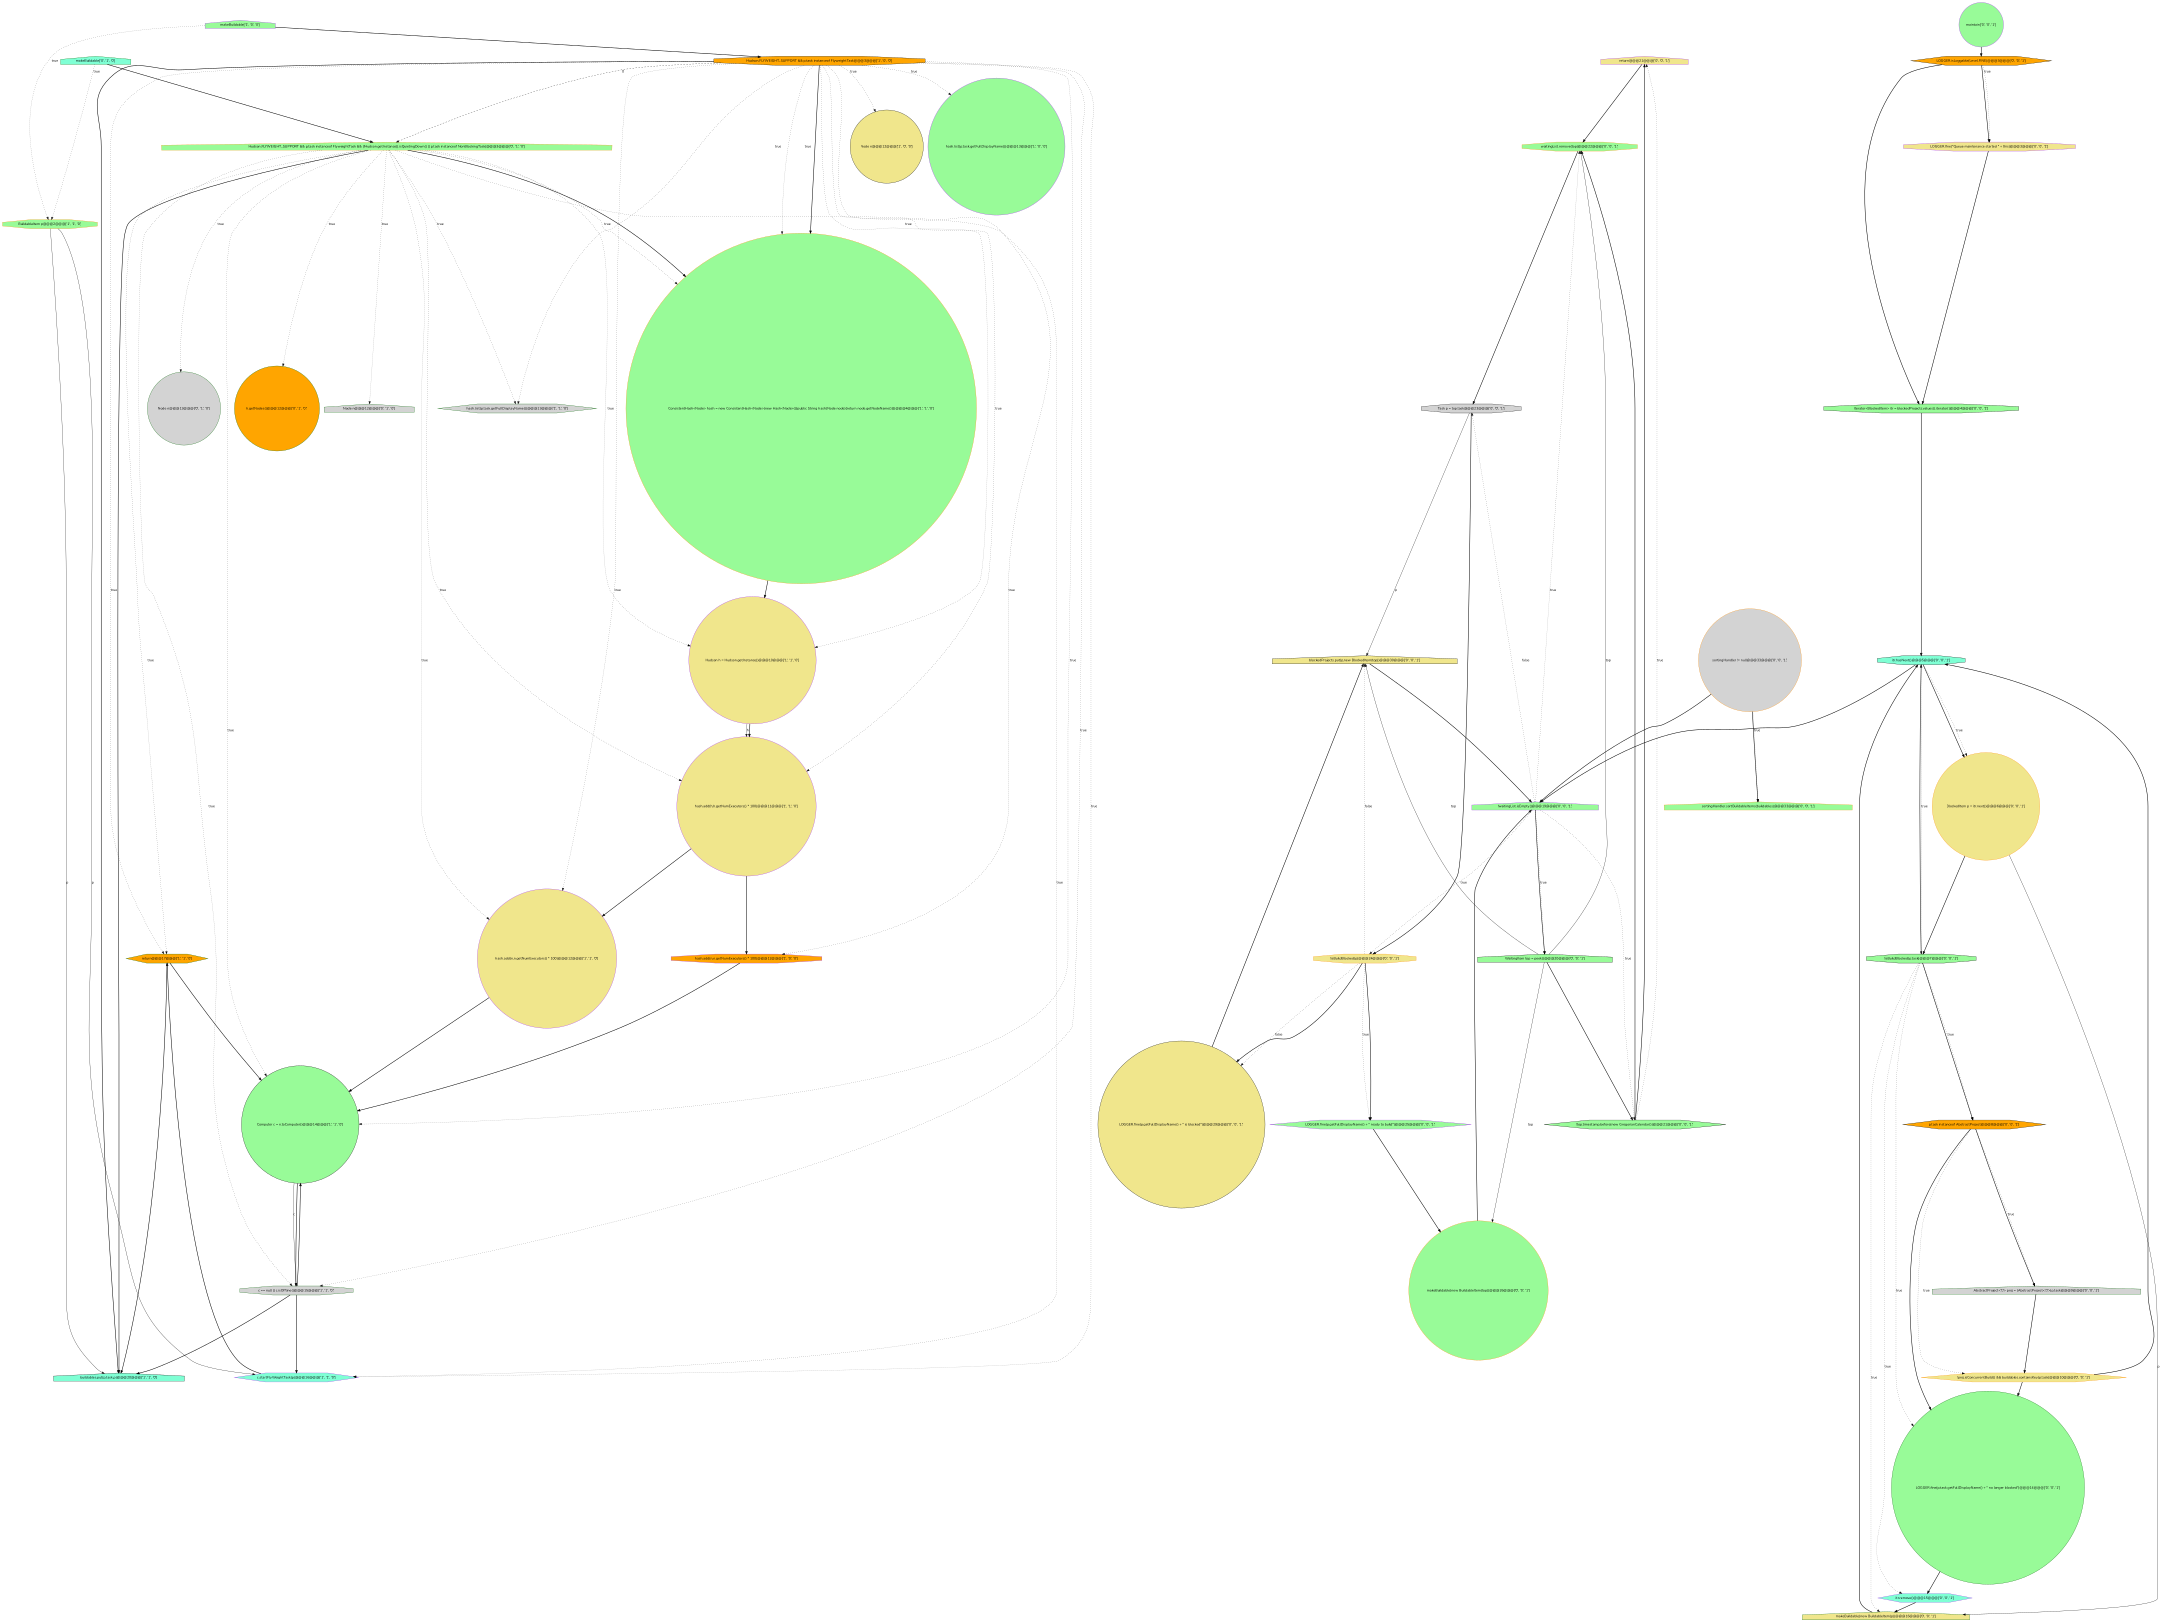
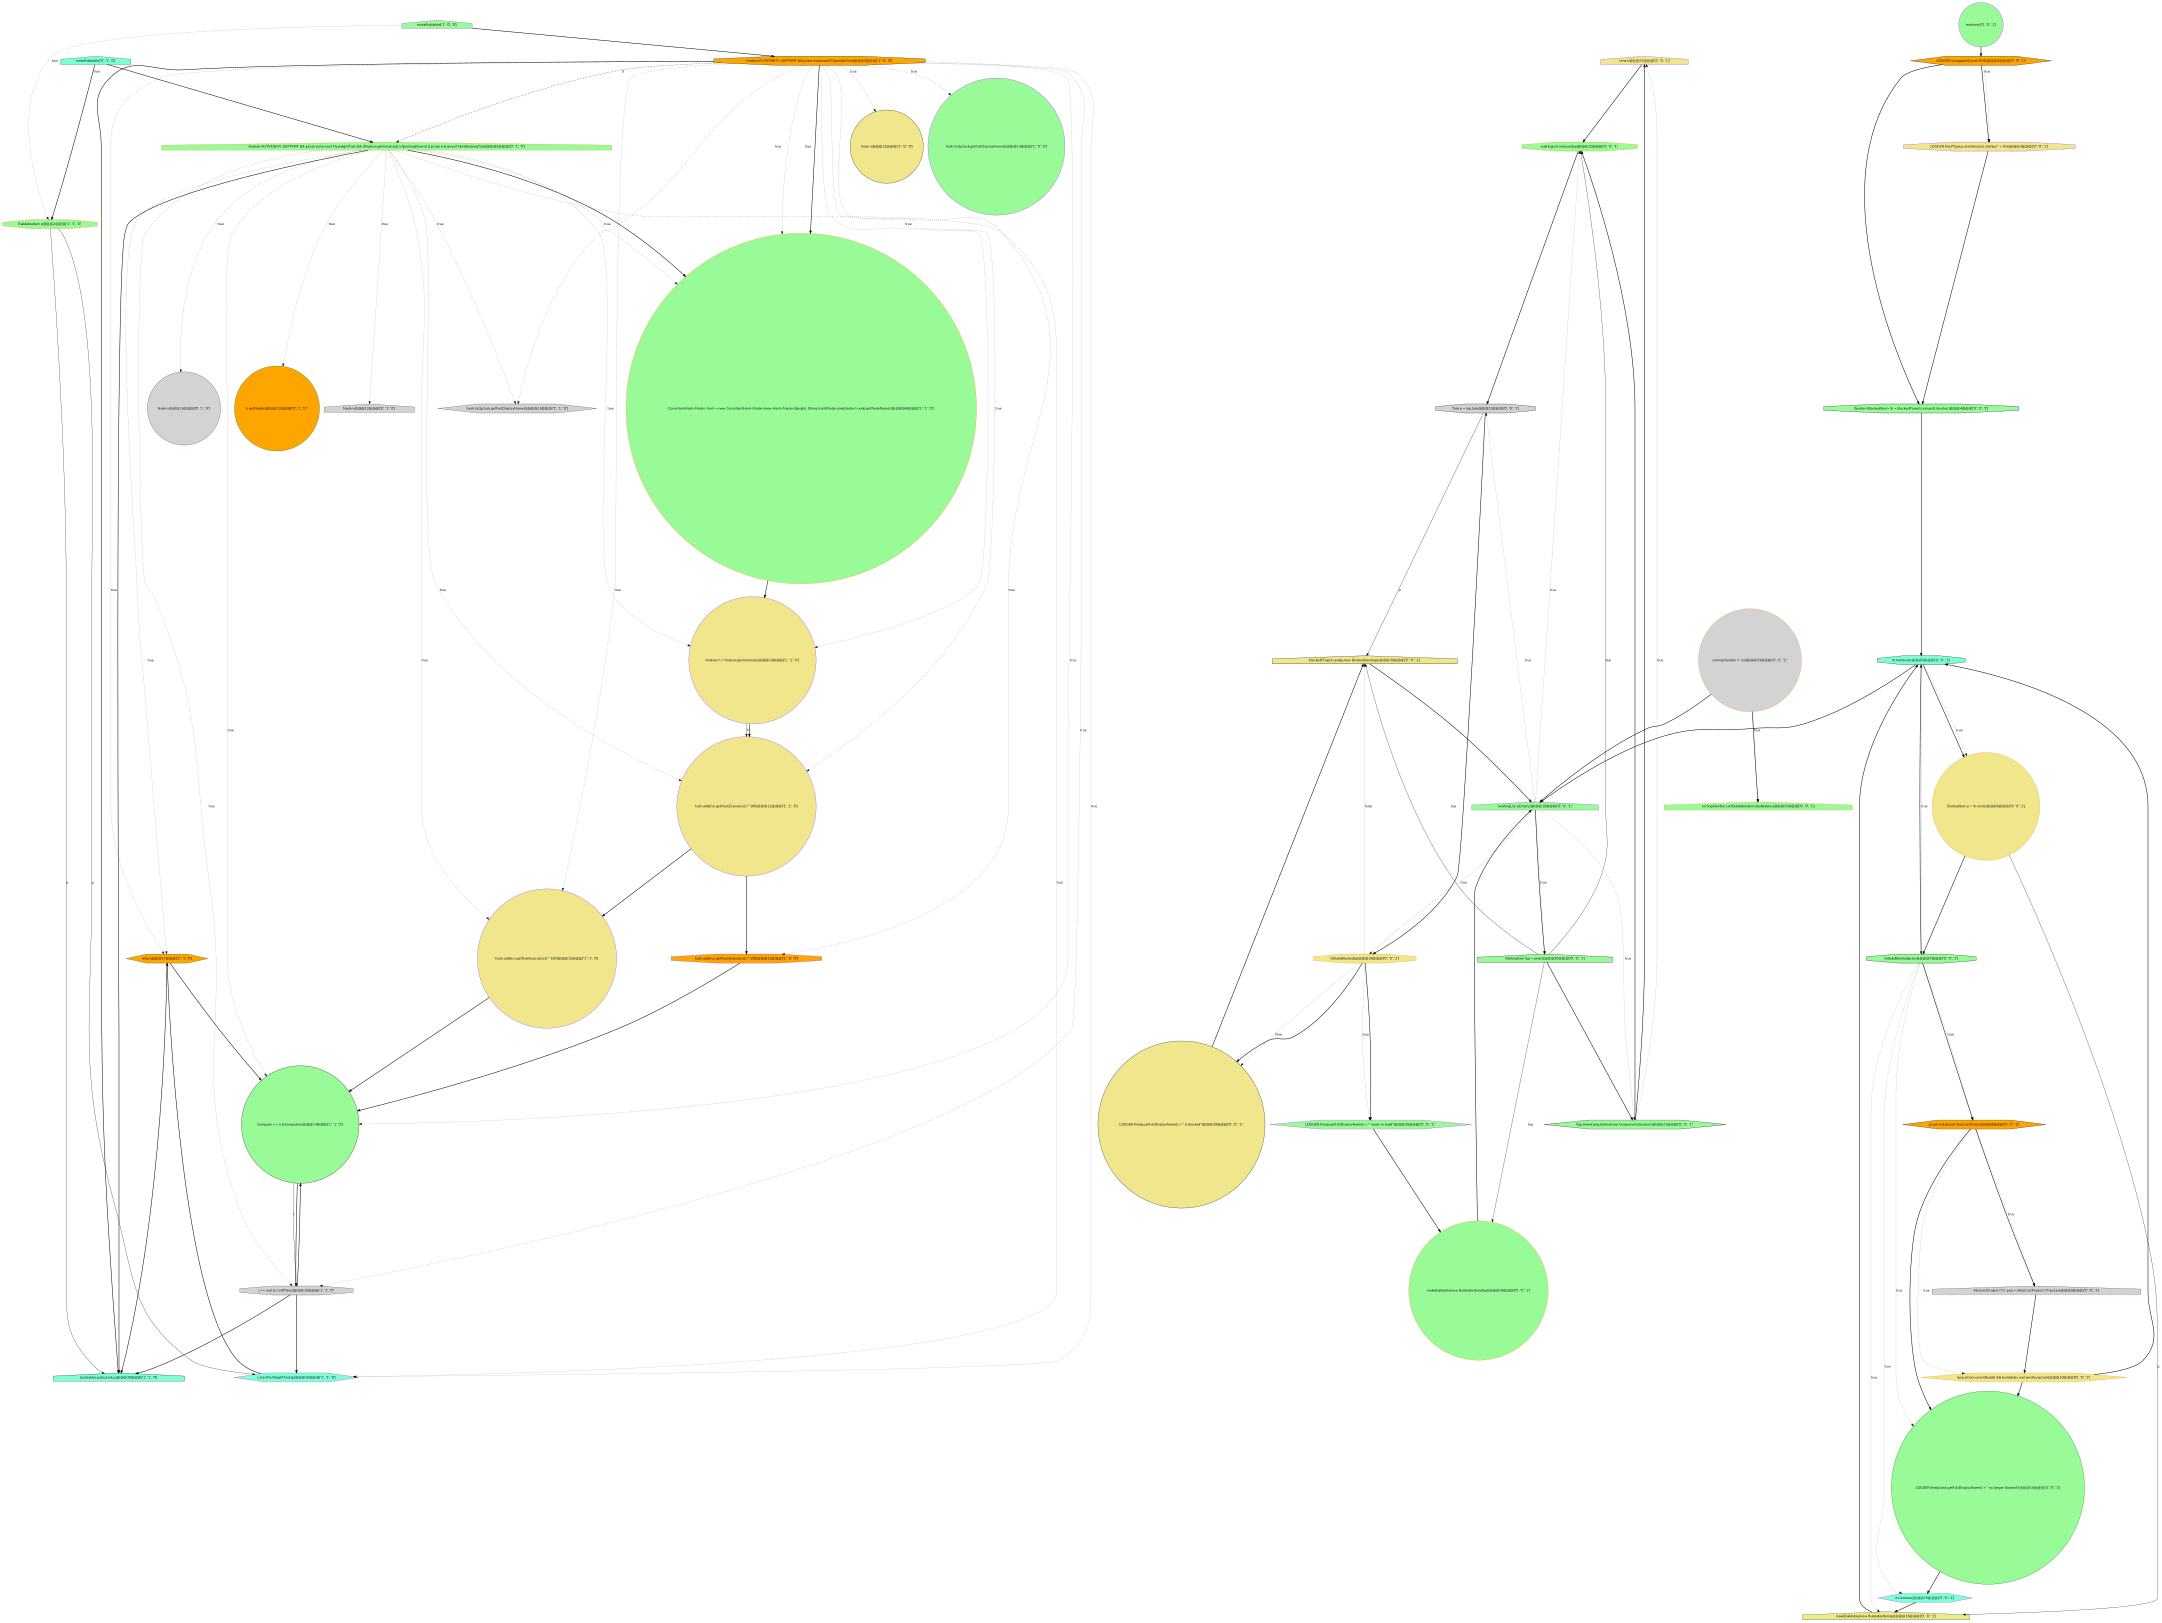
edge "makeBuildable['0', '1', '0']" -> "BuildableItem p@@@2@@@['1', '1', '0']": style dotted -> bold
edge "!waitingList.isEmpty()@@@19@@@['0', '0', '1']" -> "Task p = top.task@@@23@@@['0', '0', '1']": label "false" -> "true"
